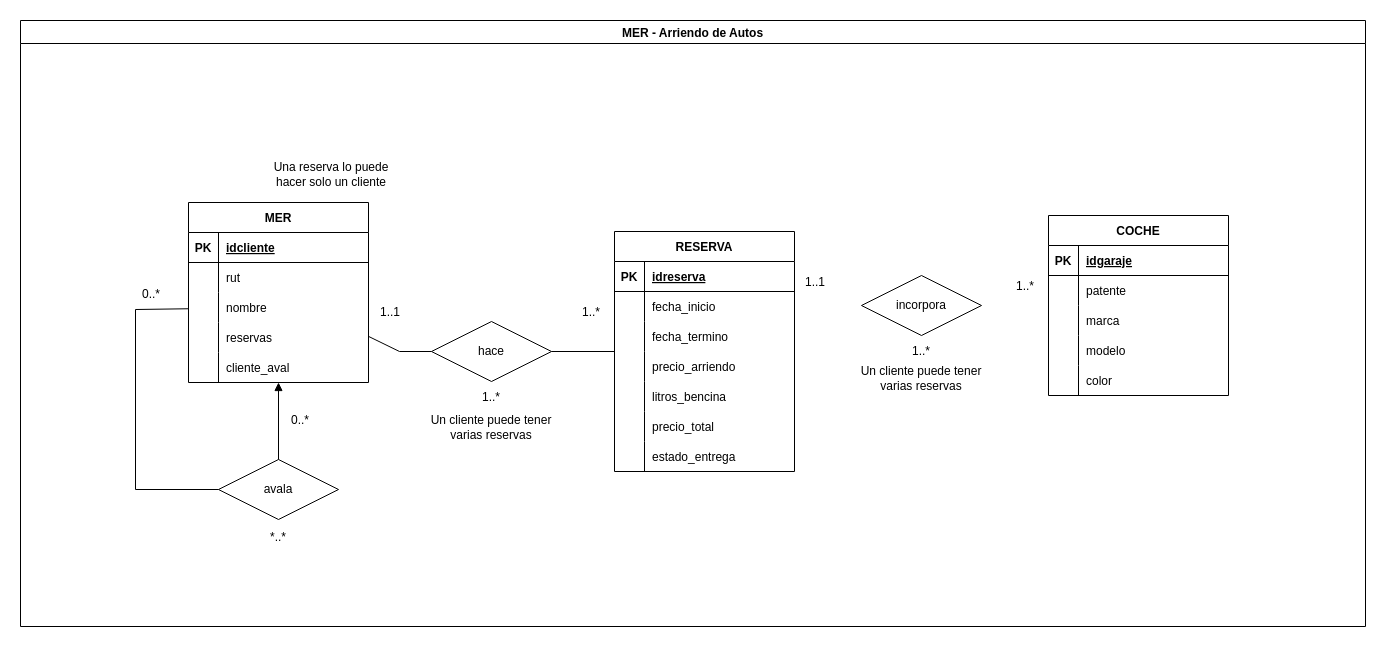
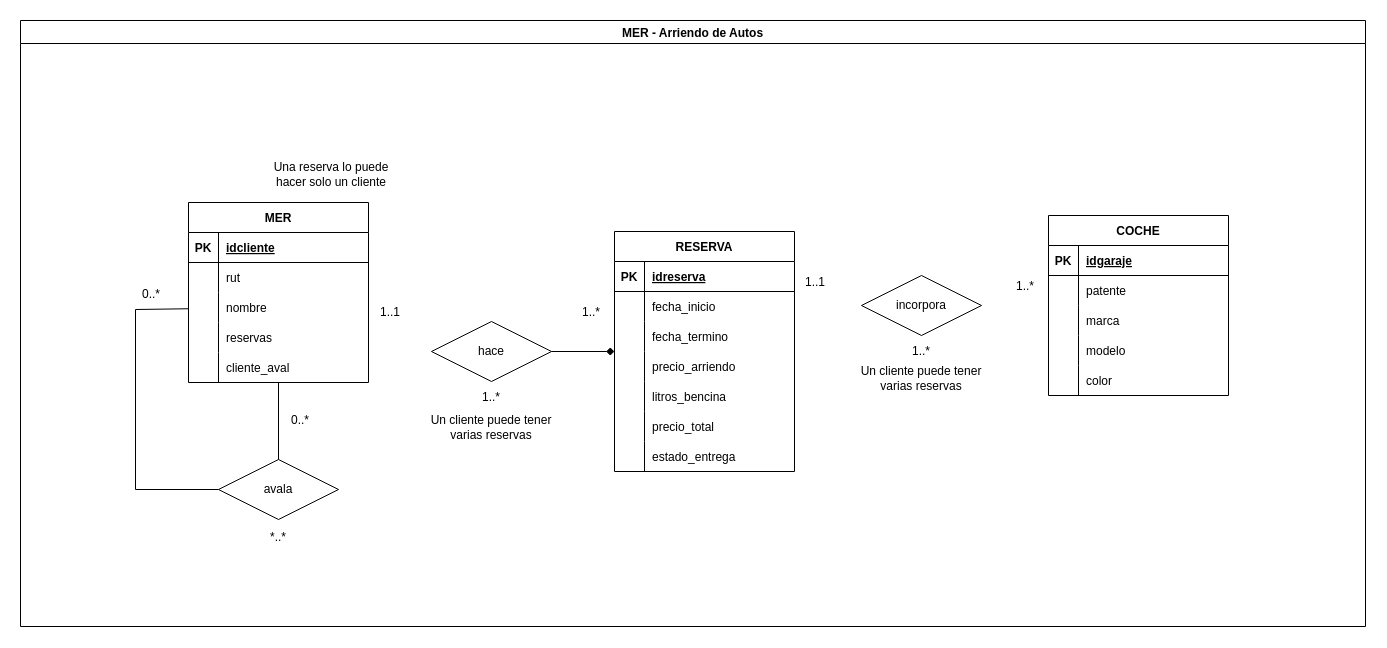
edge "MER" -- "hace": removed
edge "hace" -- "RESERVA": arrowhead none -> diamond
edge "avala" -> "MER": arrowhead block -> none
